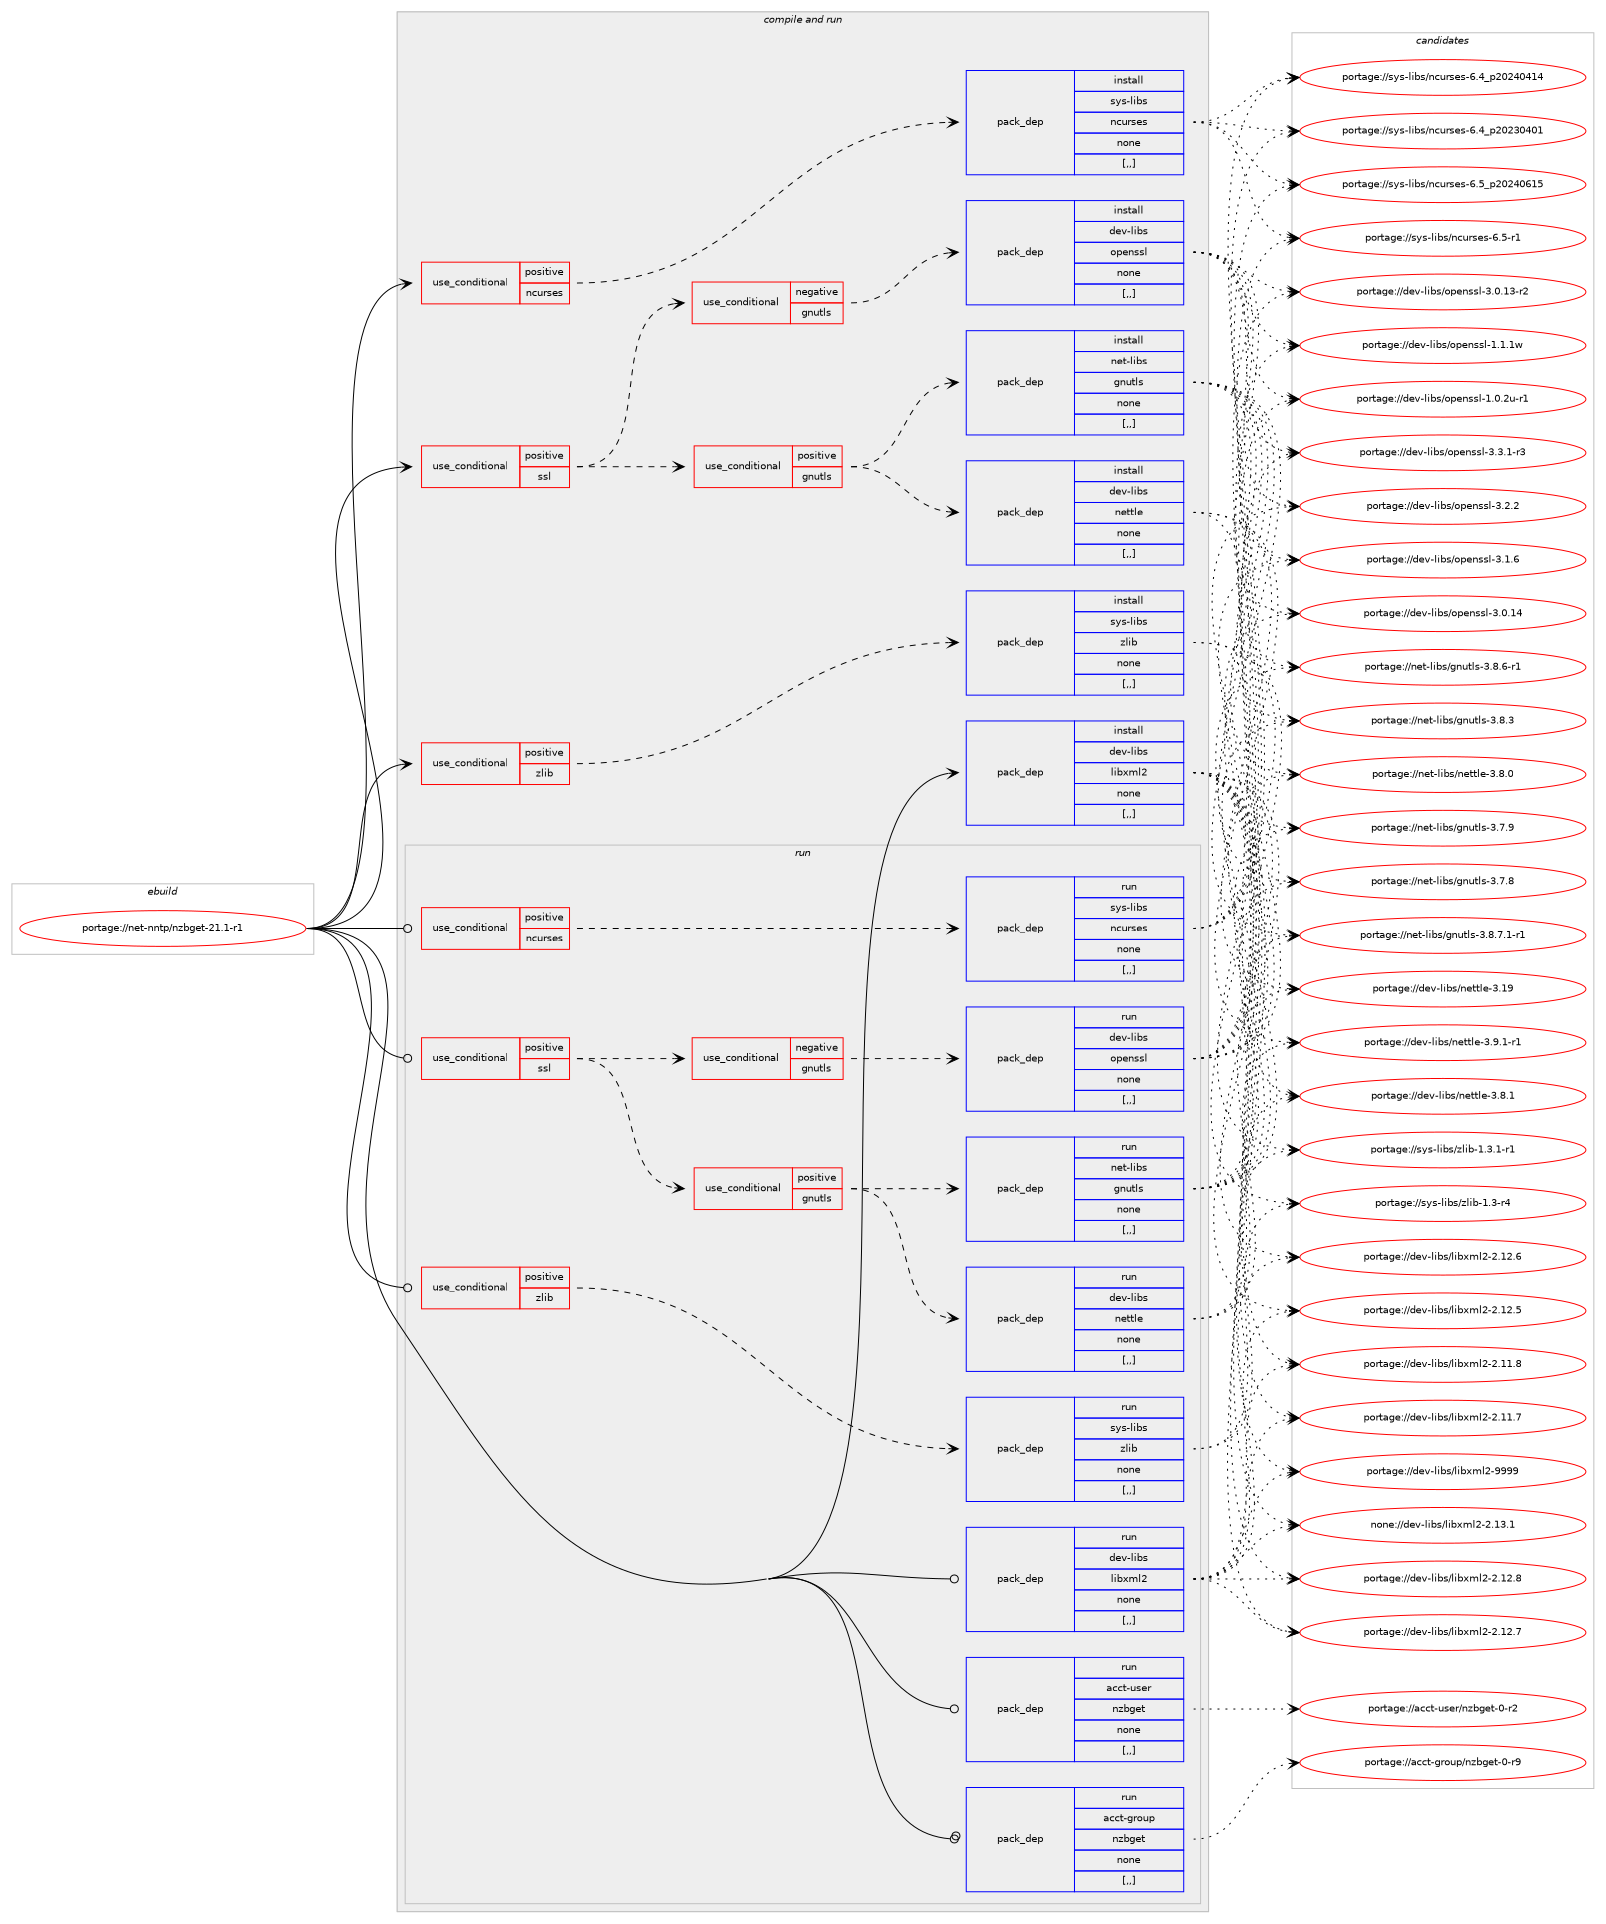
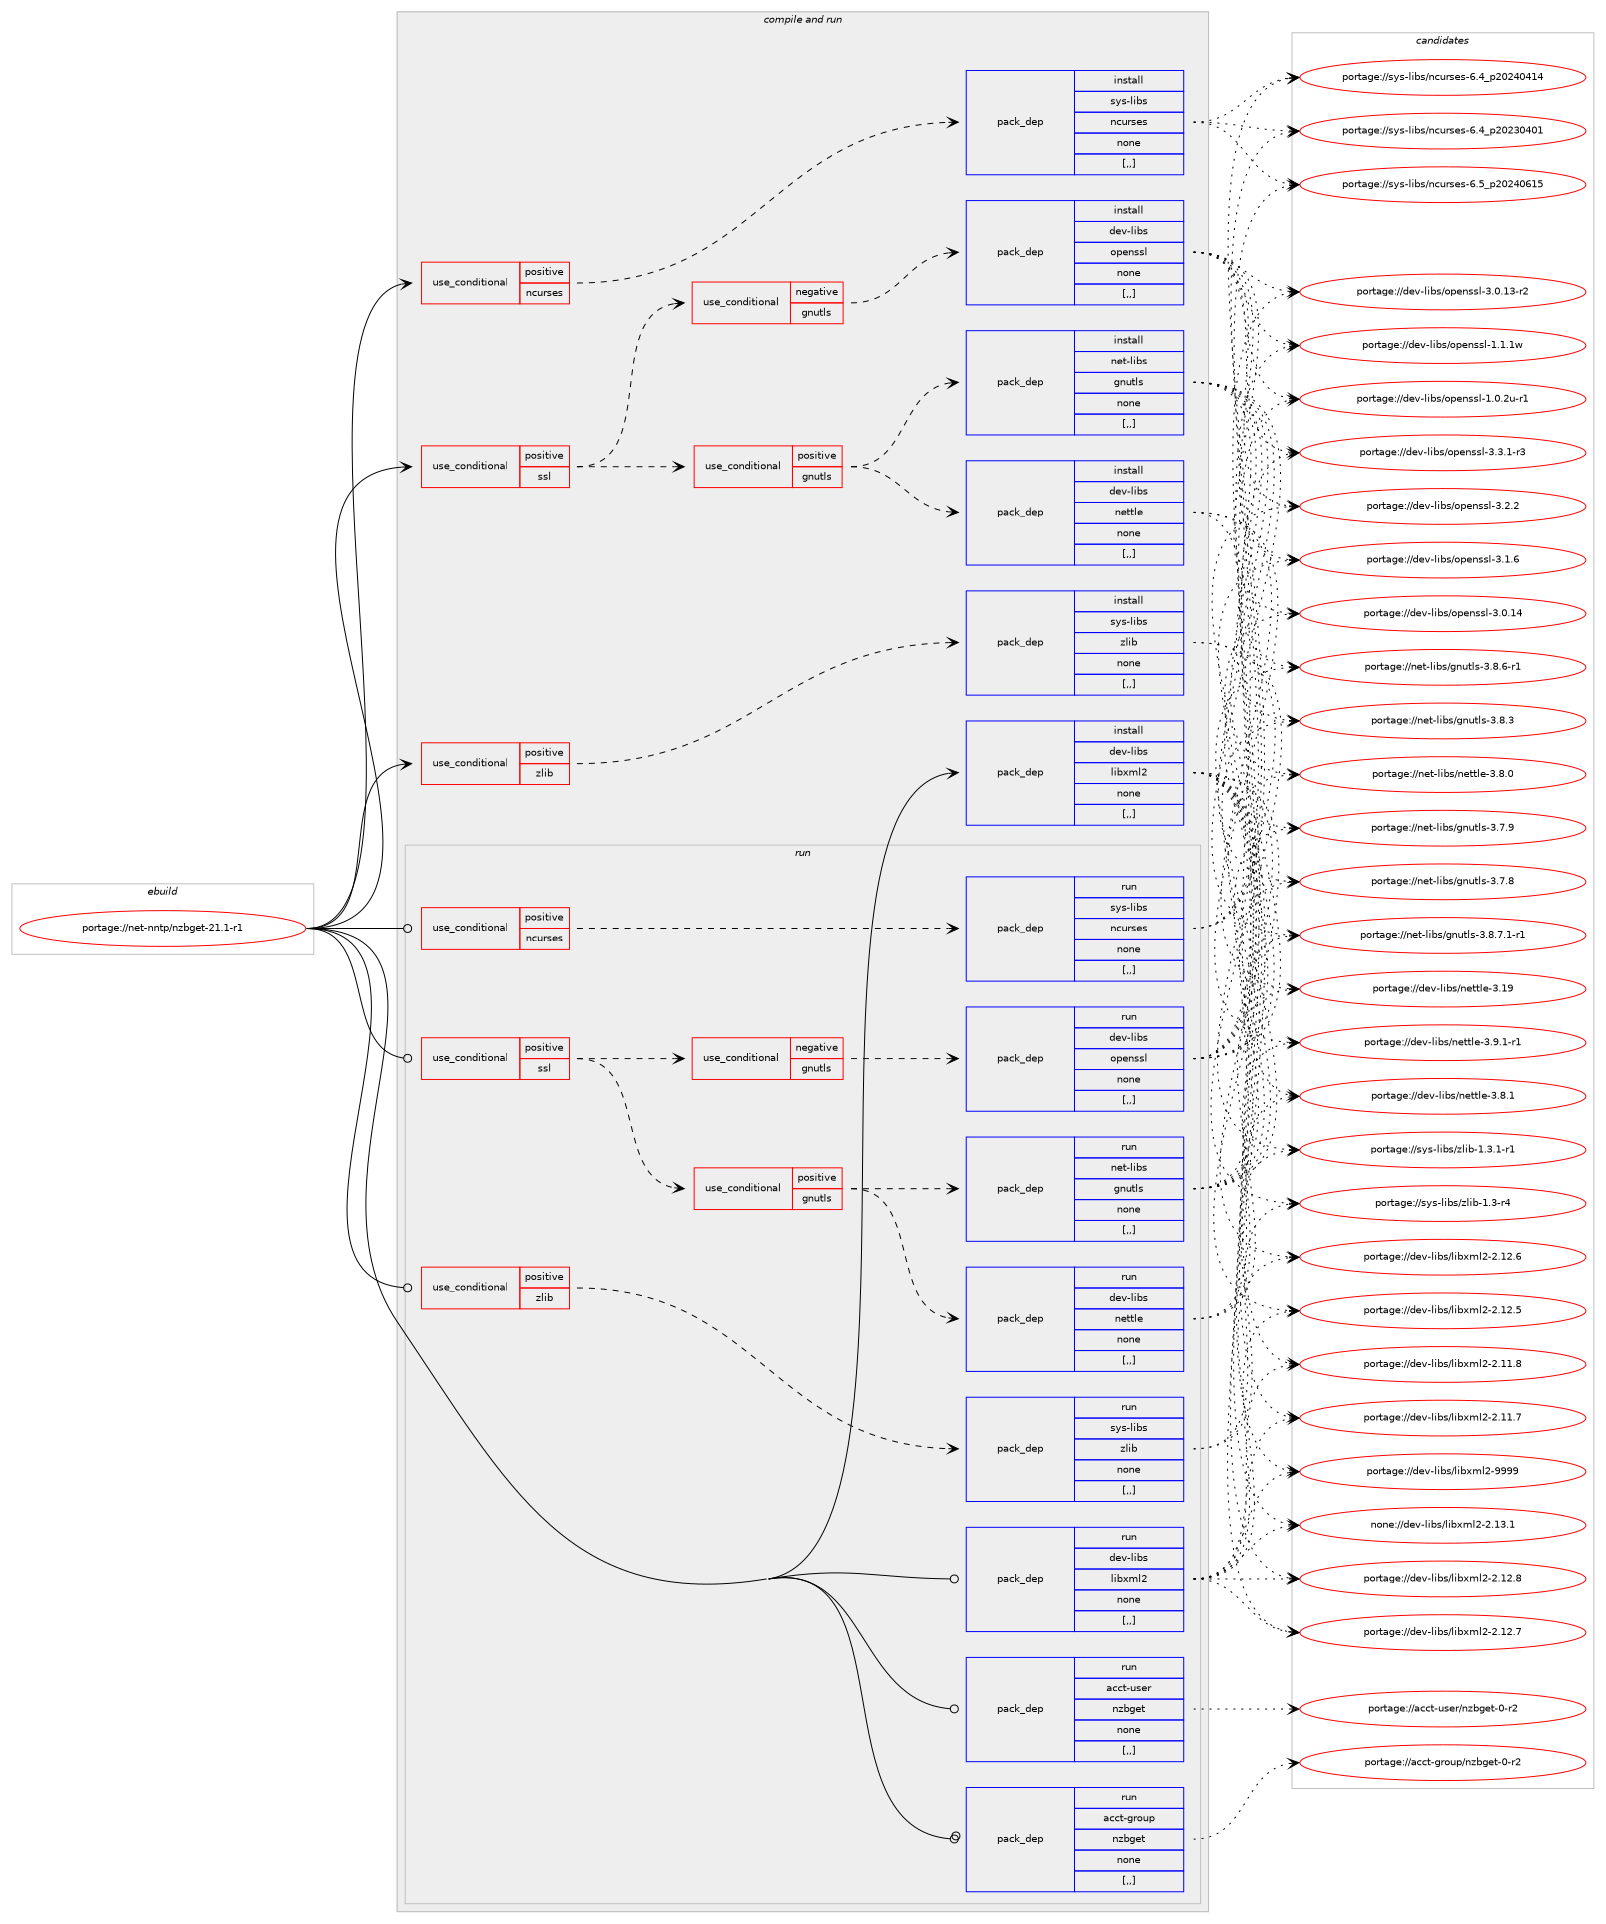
node "portage://sys-libs/ncurses-6.5-r1": removed
node "portage://acct-group/nzbget-0-r9": label "portage://acct-group/nzbget-0-r9" -> "portage://acct-group/nzbget-0-r2"
